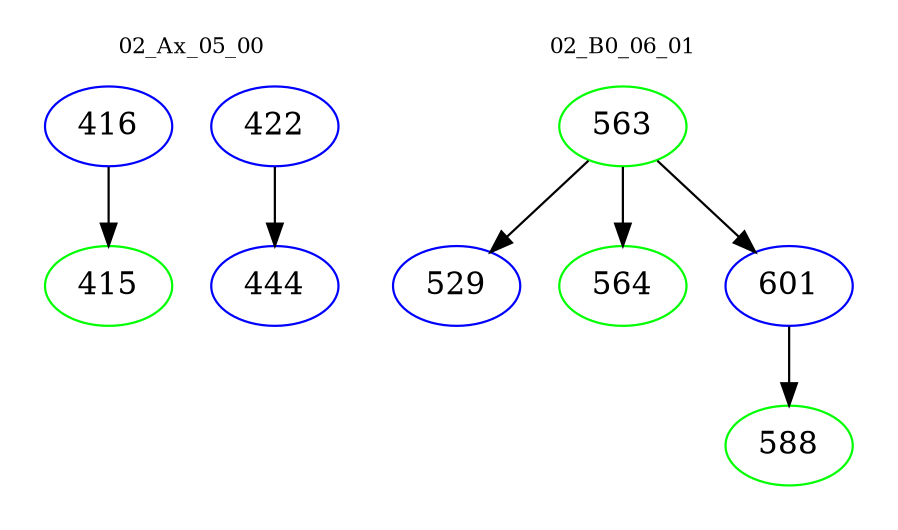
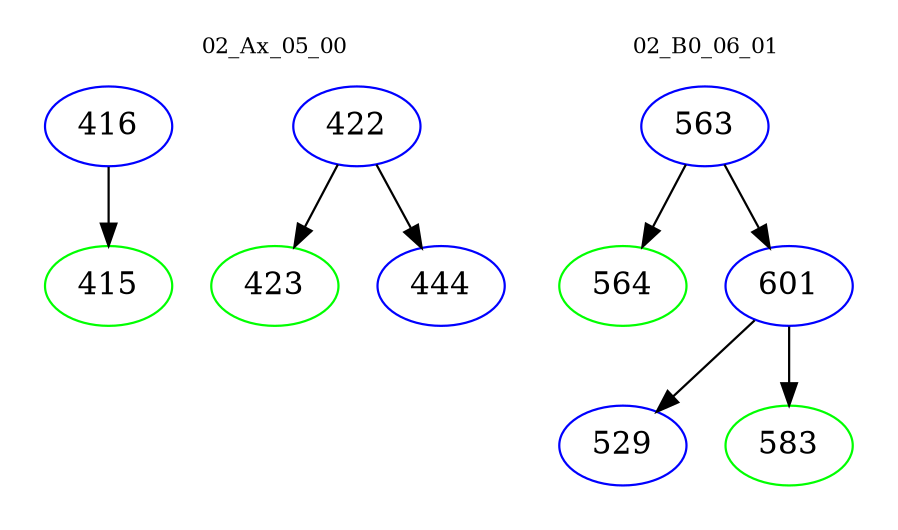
node "563": color green -> blue
edge "563" -> "529": now "601" -> "529"
node "423": added
node "588": label "588" -> "583"
